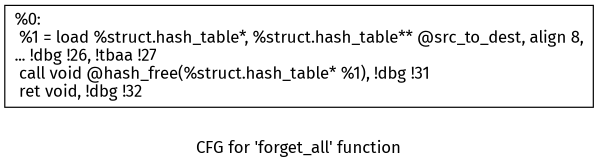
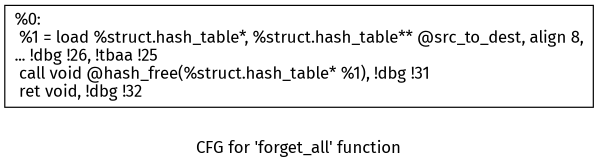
node "%0:": text "... !dbg !26, !tbaa !27" -> "... !dbg !26, !tbaa !25"
